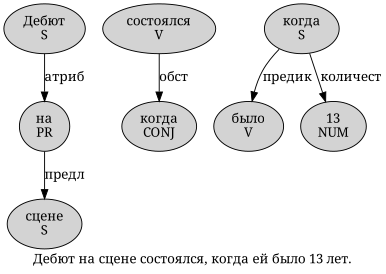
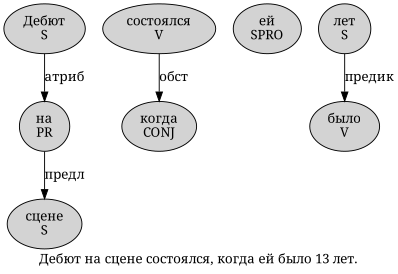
node "ей SPRO": added
node "когда S": label "когда S" -> "лет S"
node "13 NUM": removed
